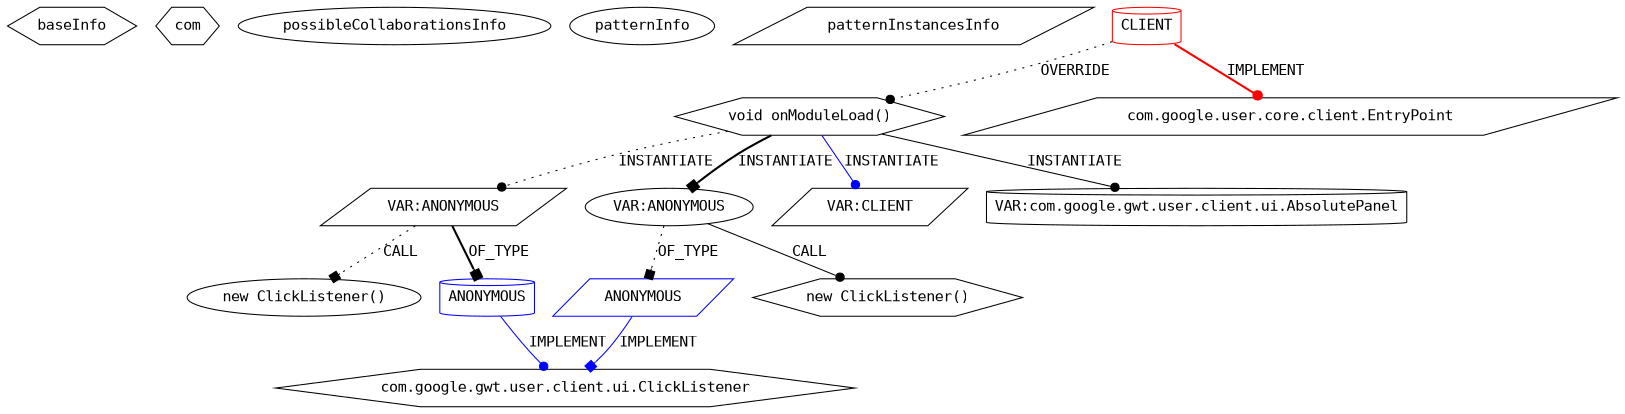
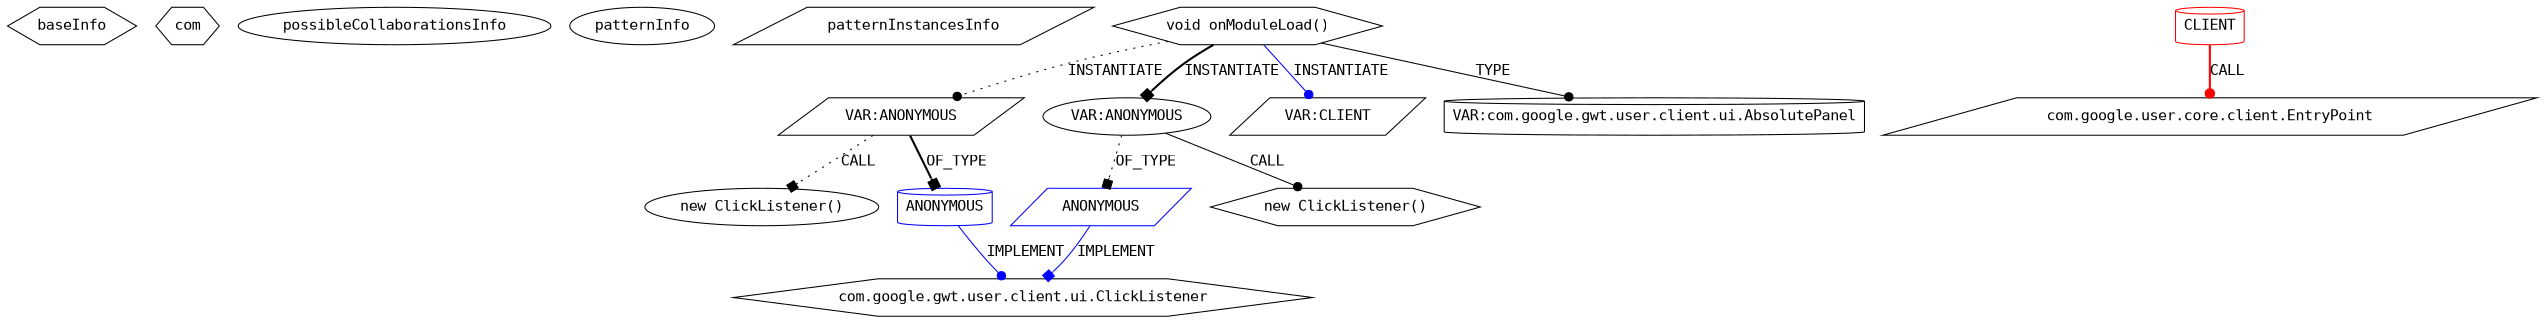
edge "CLIENT" -> "com.google.user.core.client.EntryPoint": label "IMPLEMENT" -> "CALL"
edge "CLIENT" -> "void onModuleLoad()": removed, label "OVERRIDE"
edge "void onModuleLoad()" -> "VAR:com.google.gwt.user.client.ui.AbsolutePanel": label "INSTANTIATE" -> "TYPE"
